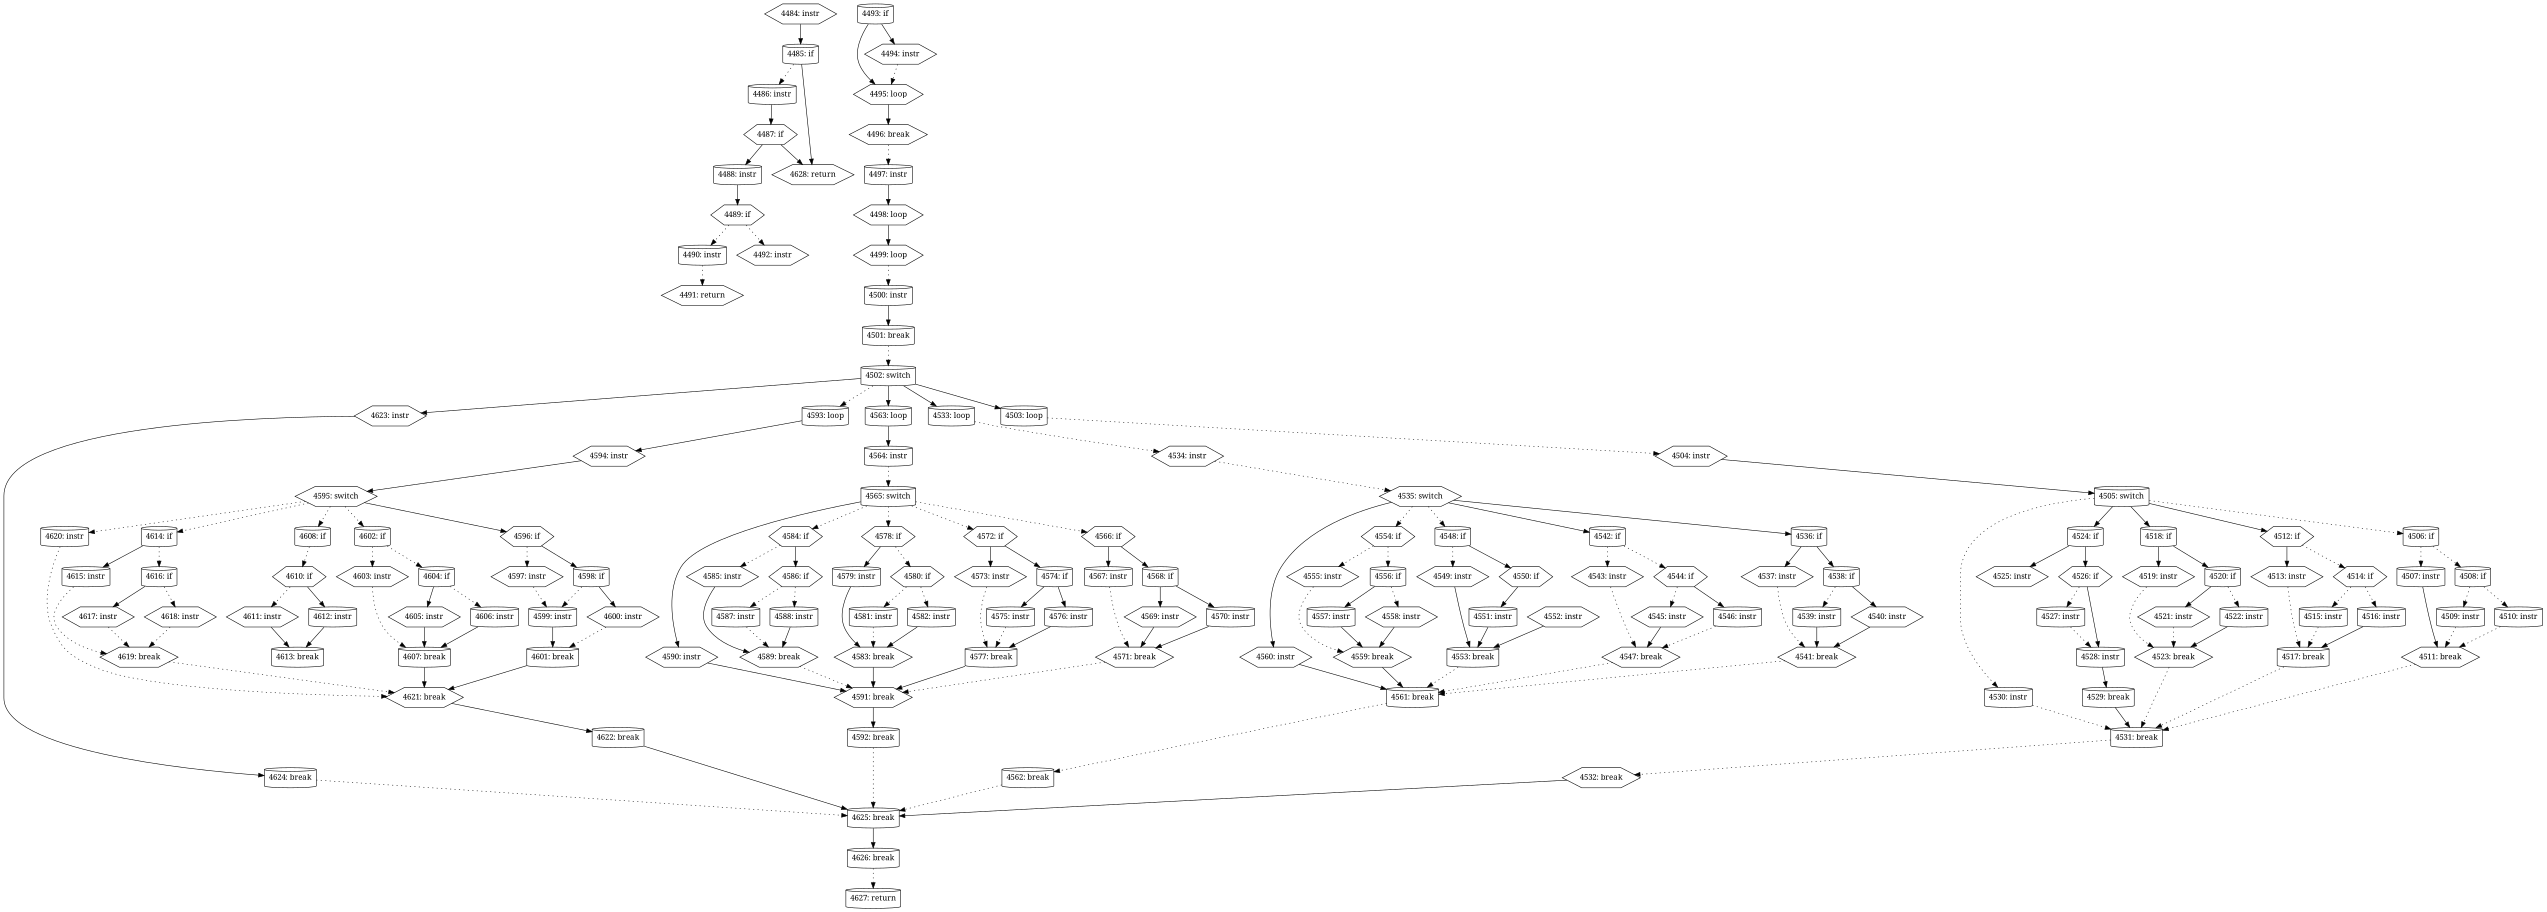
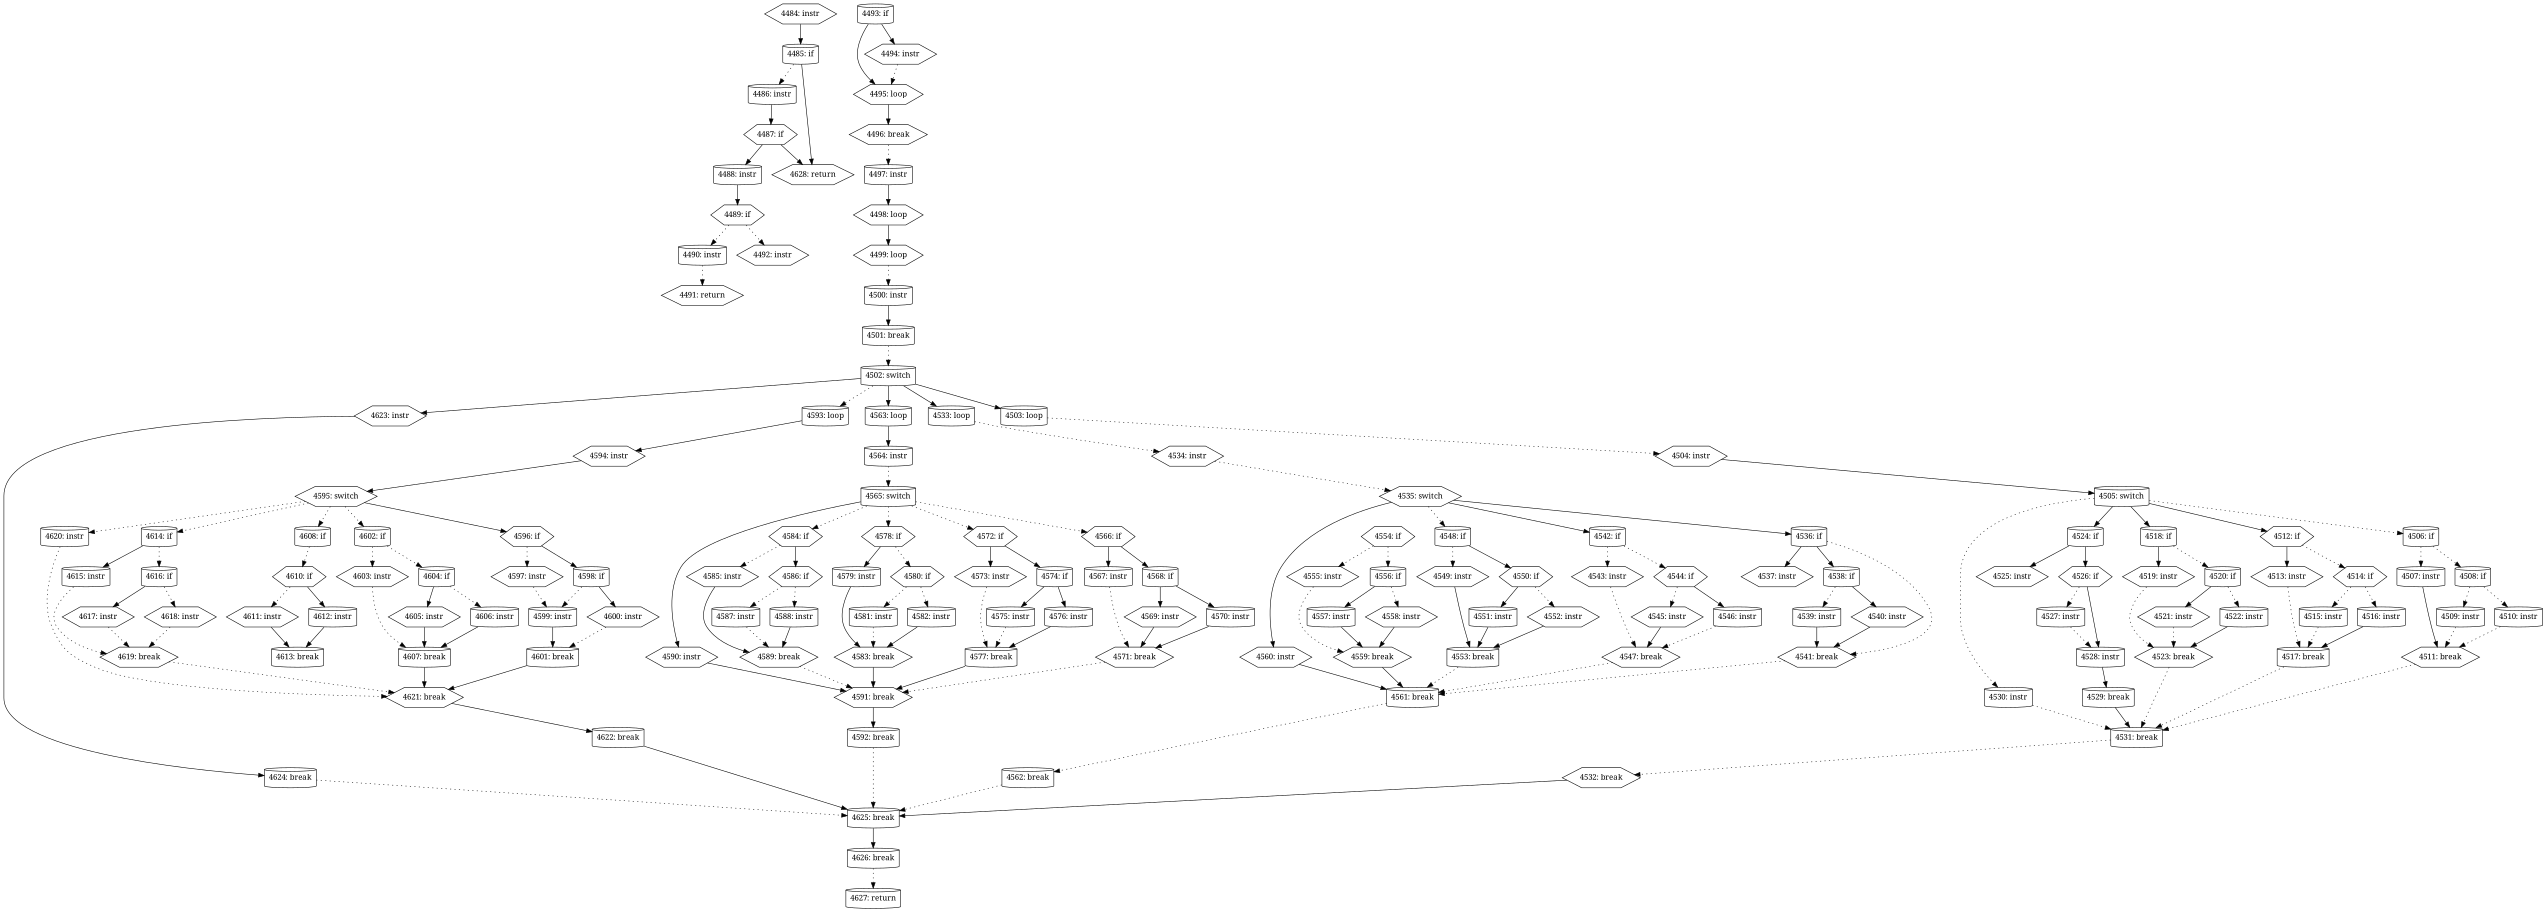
edge "4535: switch" -> "4554: if": removed
edge "4518: if" -> "4520: if": style solid -> dotted
edge "4550: if" -> "4552: instr": added
edge "4537: instr" -> "4541: break": now "4536: if" -> "4541: break"
